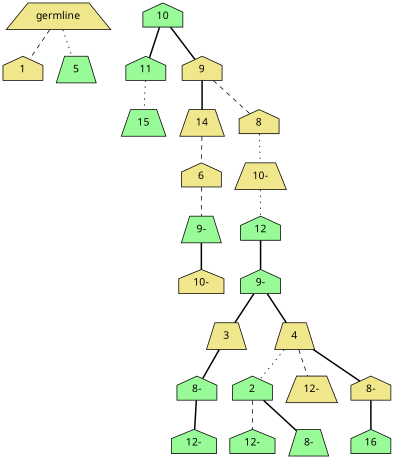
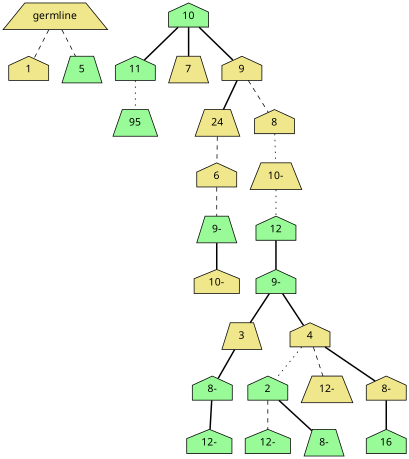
edge "germline" -- "5": style dotted -> dashed
node "7": added
node "15": label "15" -> "95"
node "14": label "14" -> "24"
node "4": shape trapezium -> house
